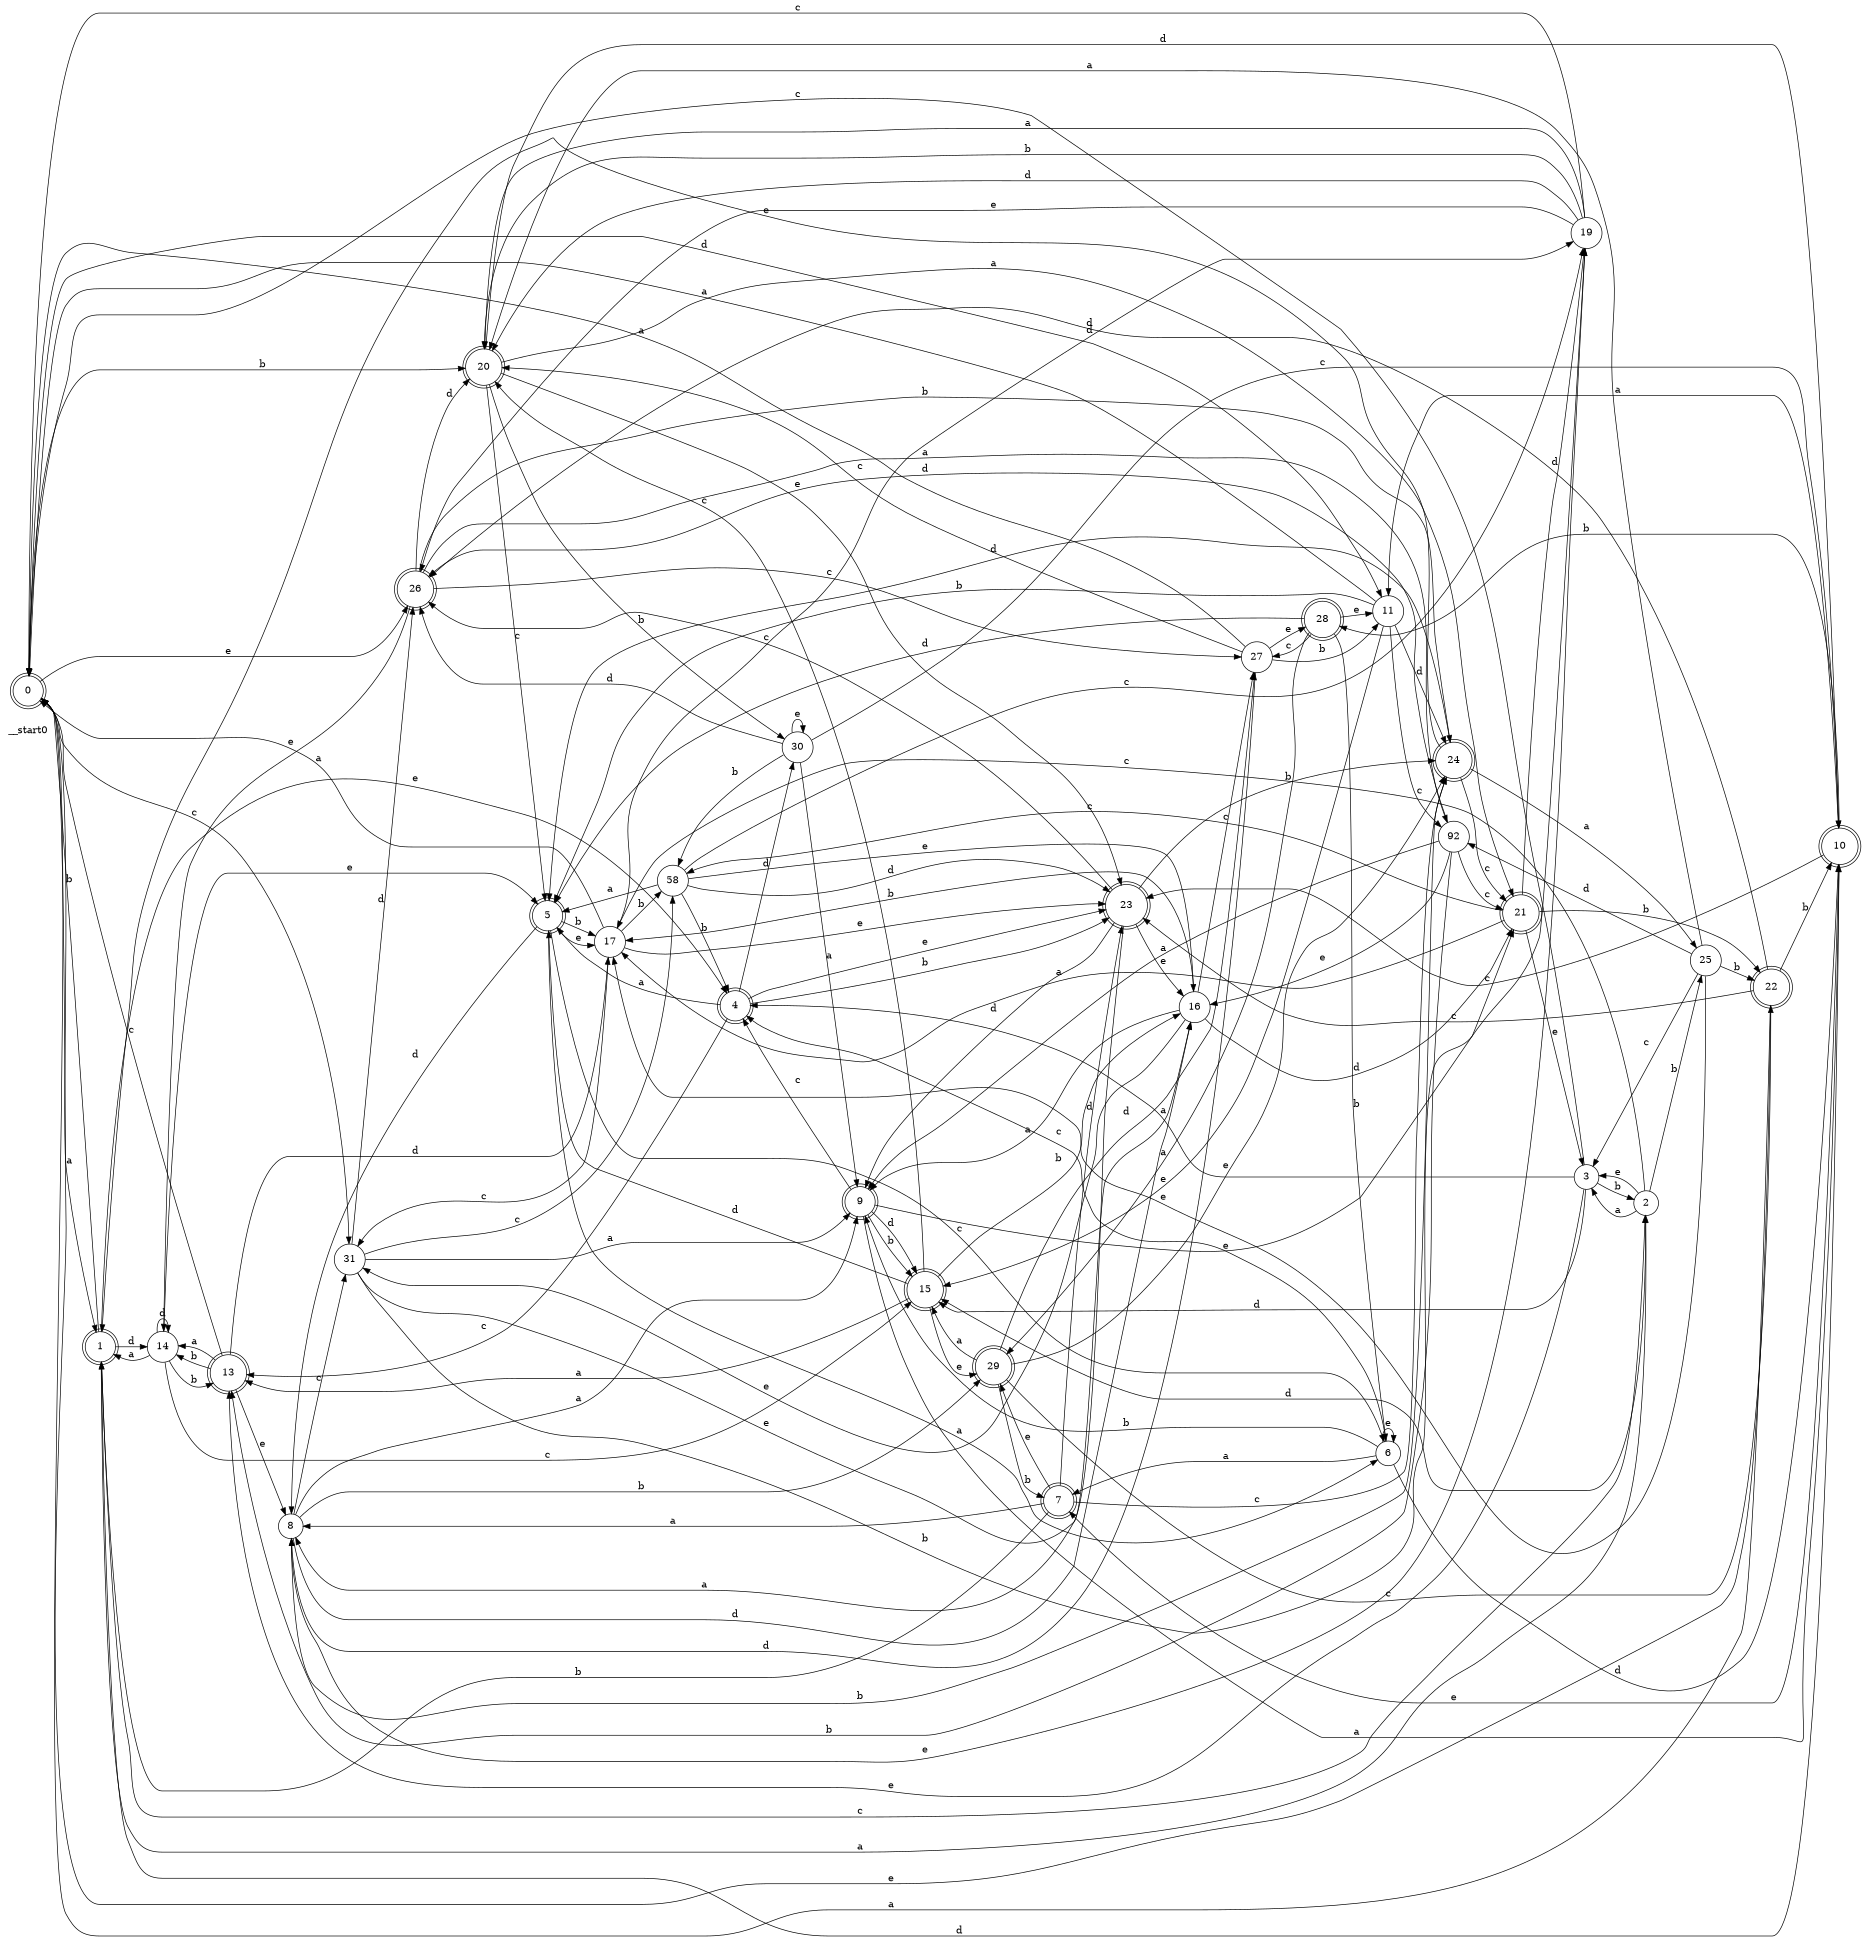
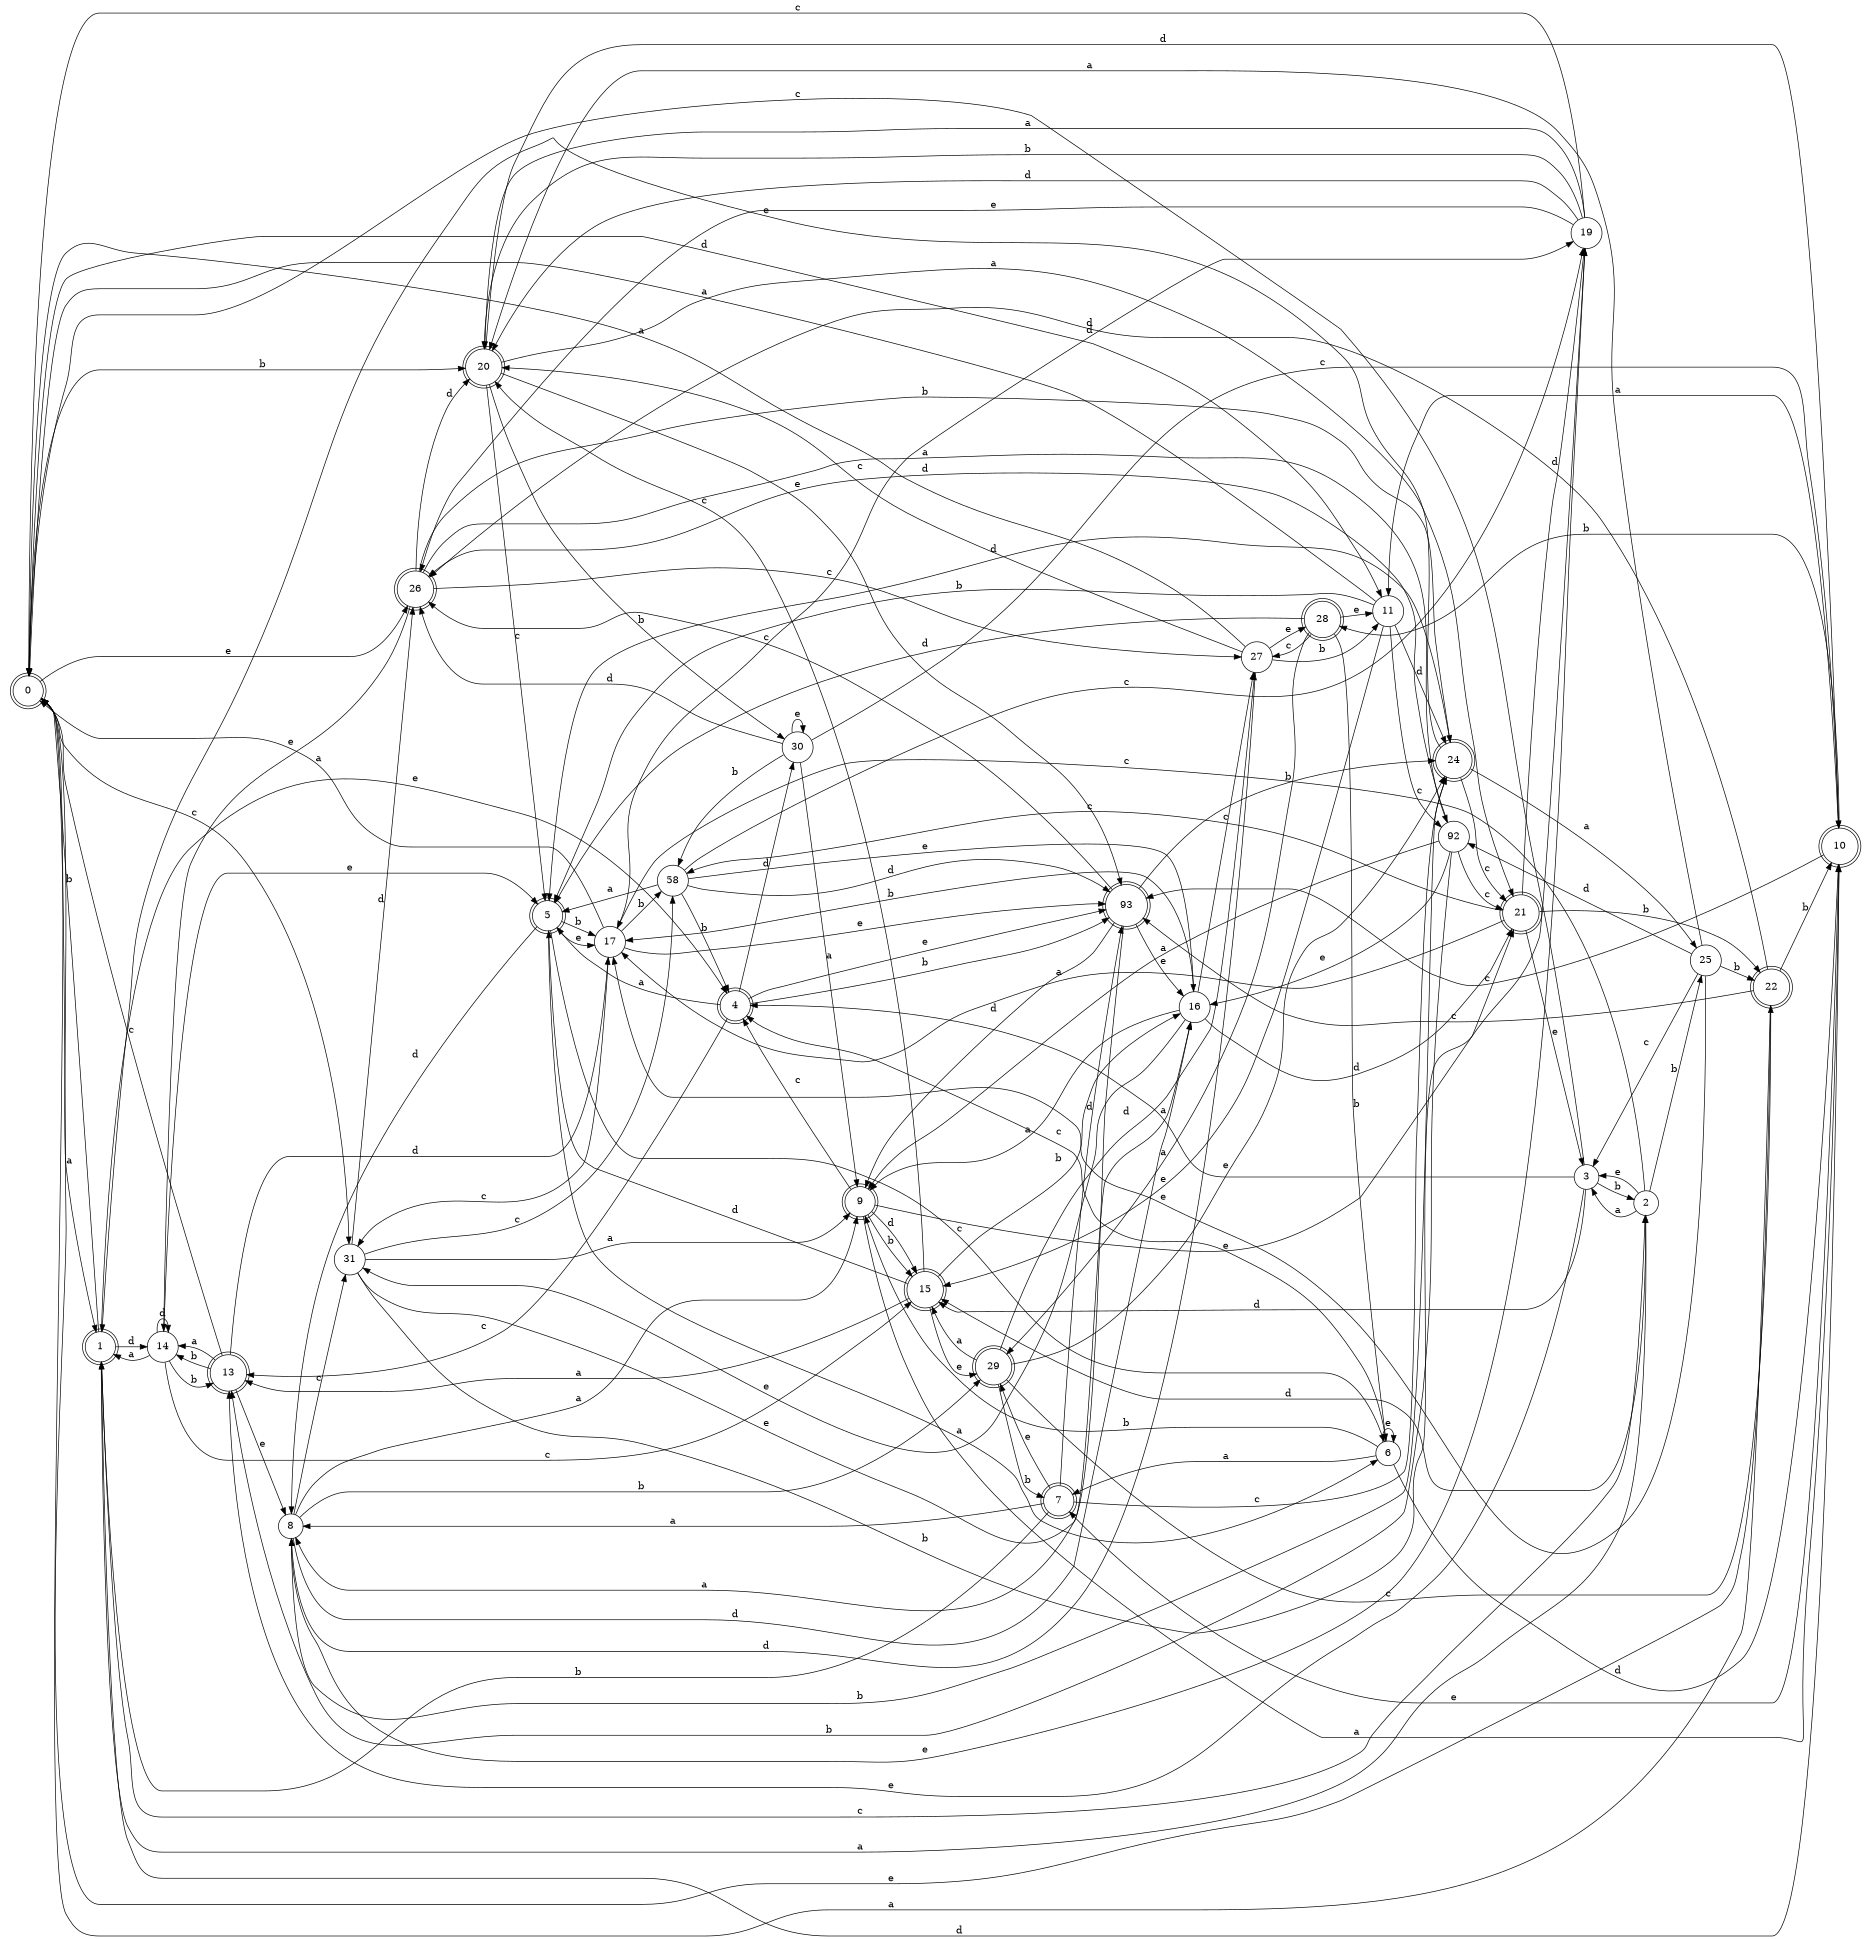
node "__start0": removed
node "23": label "23" -> "93"
